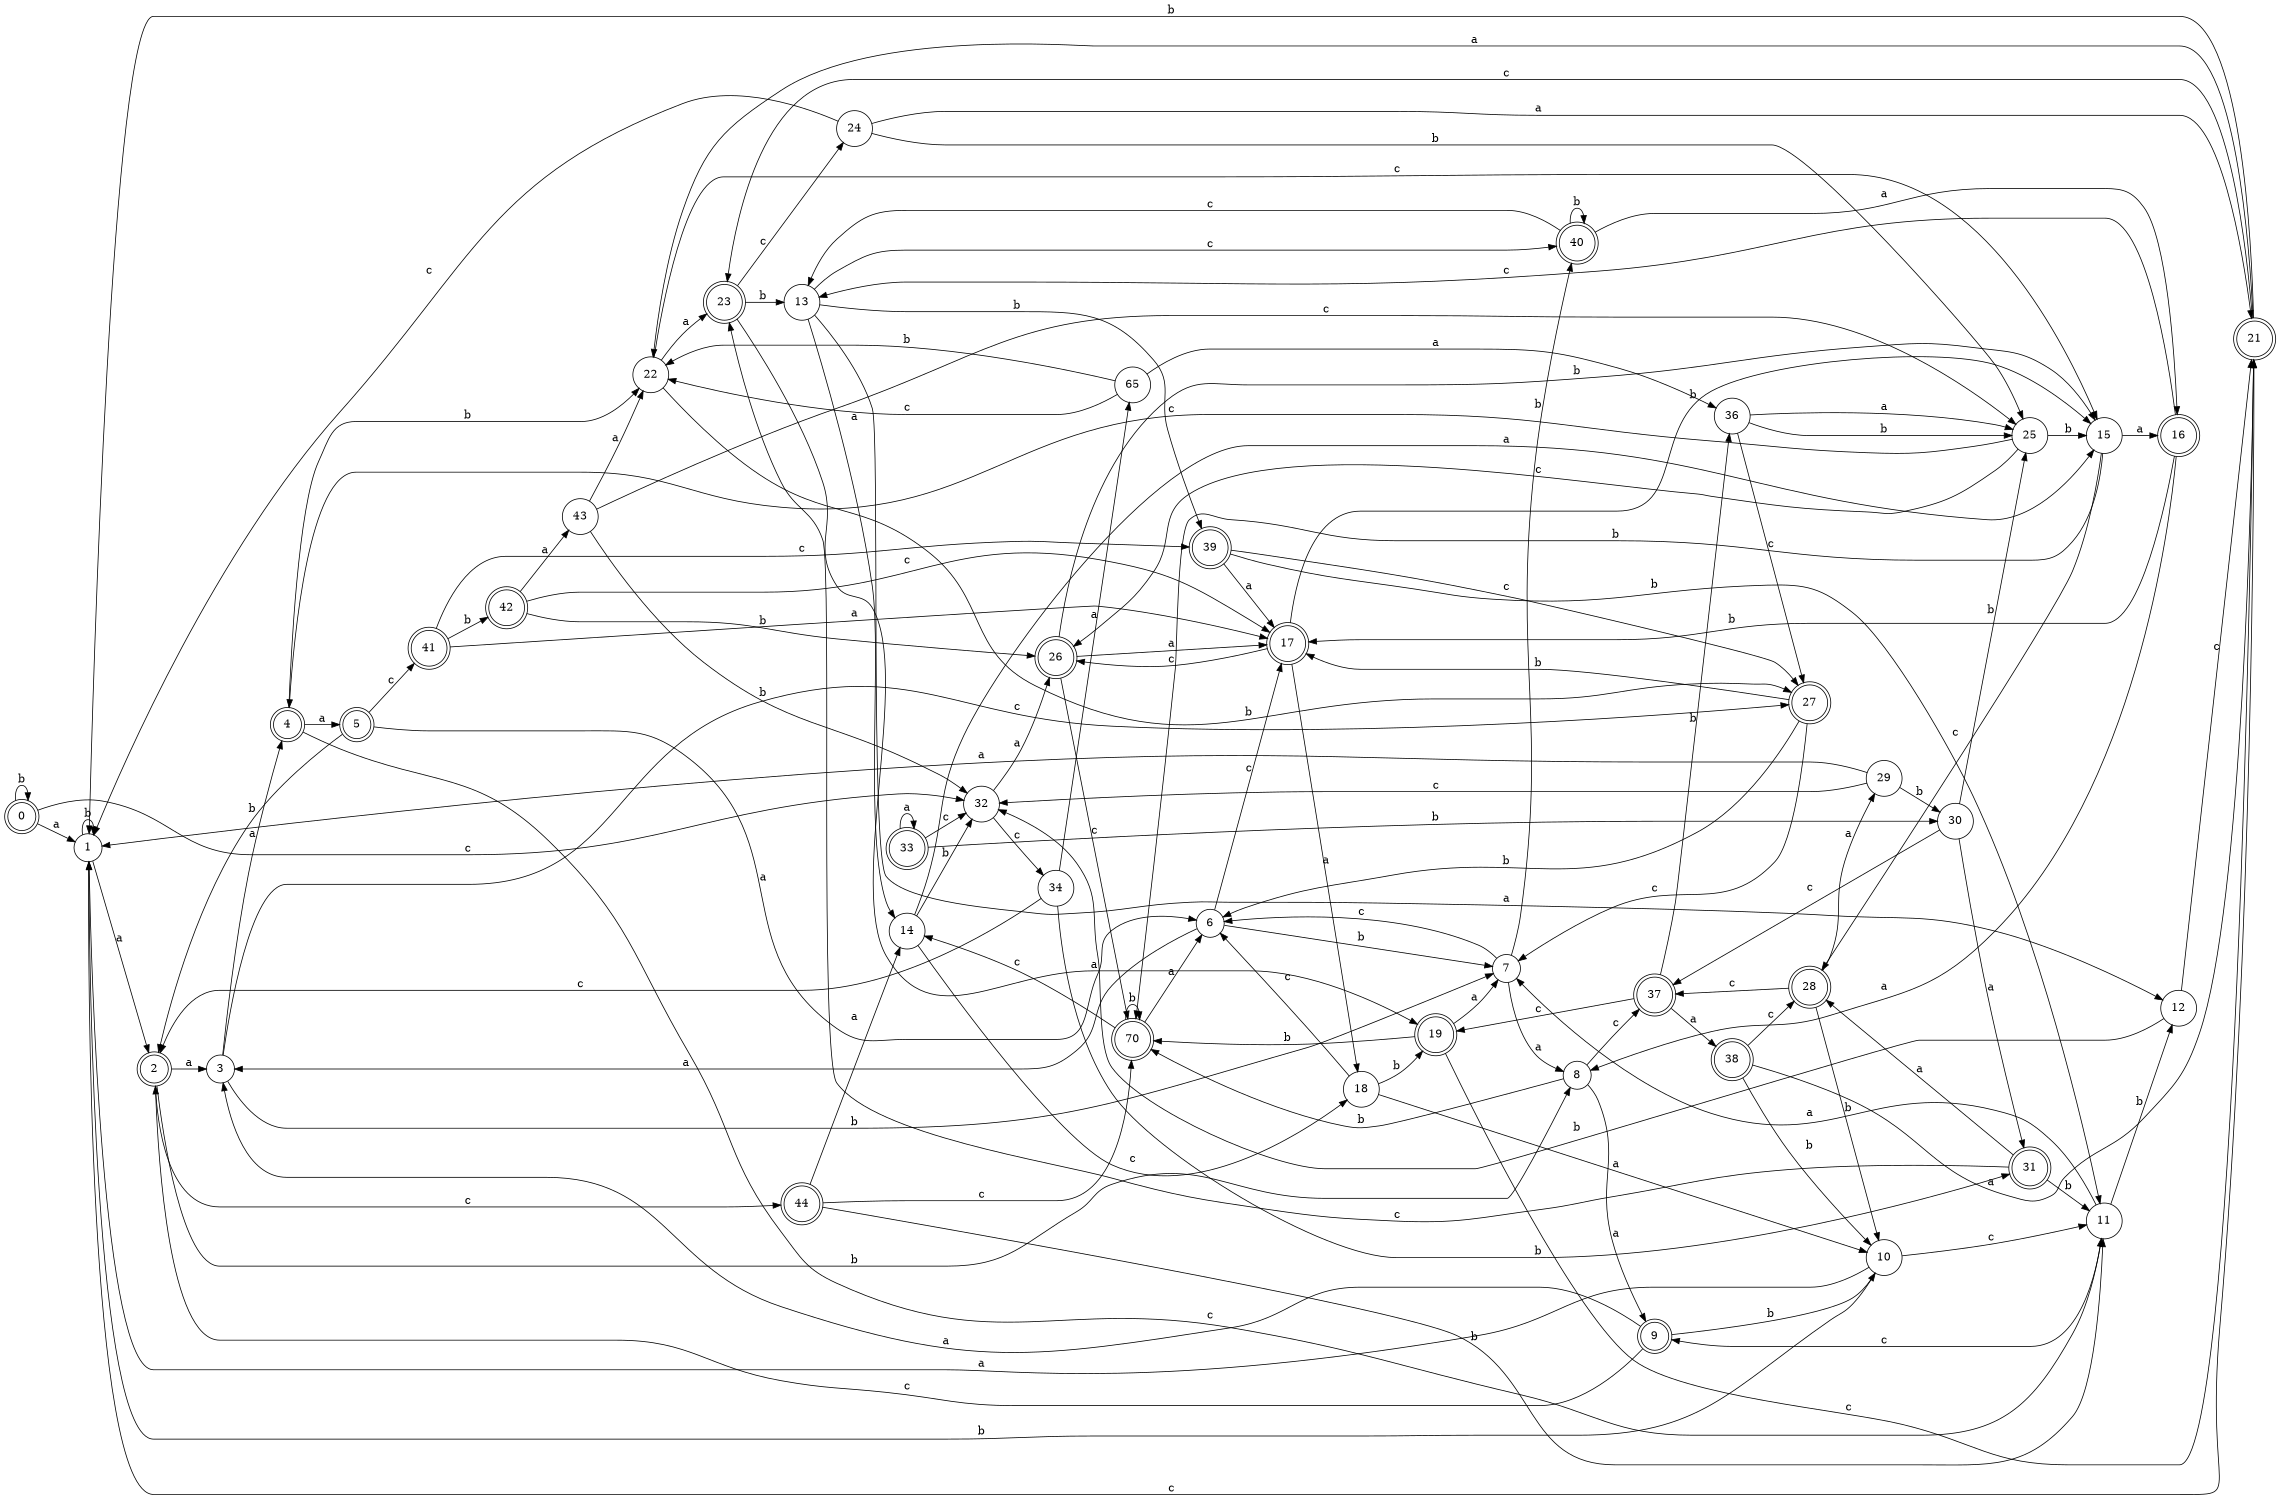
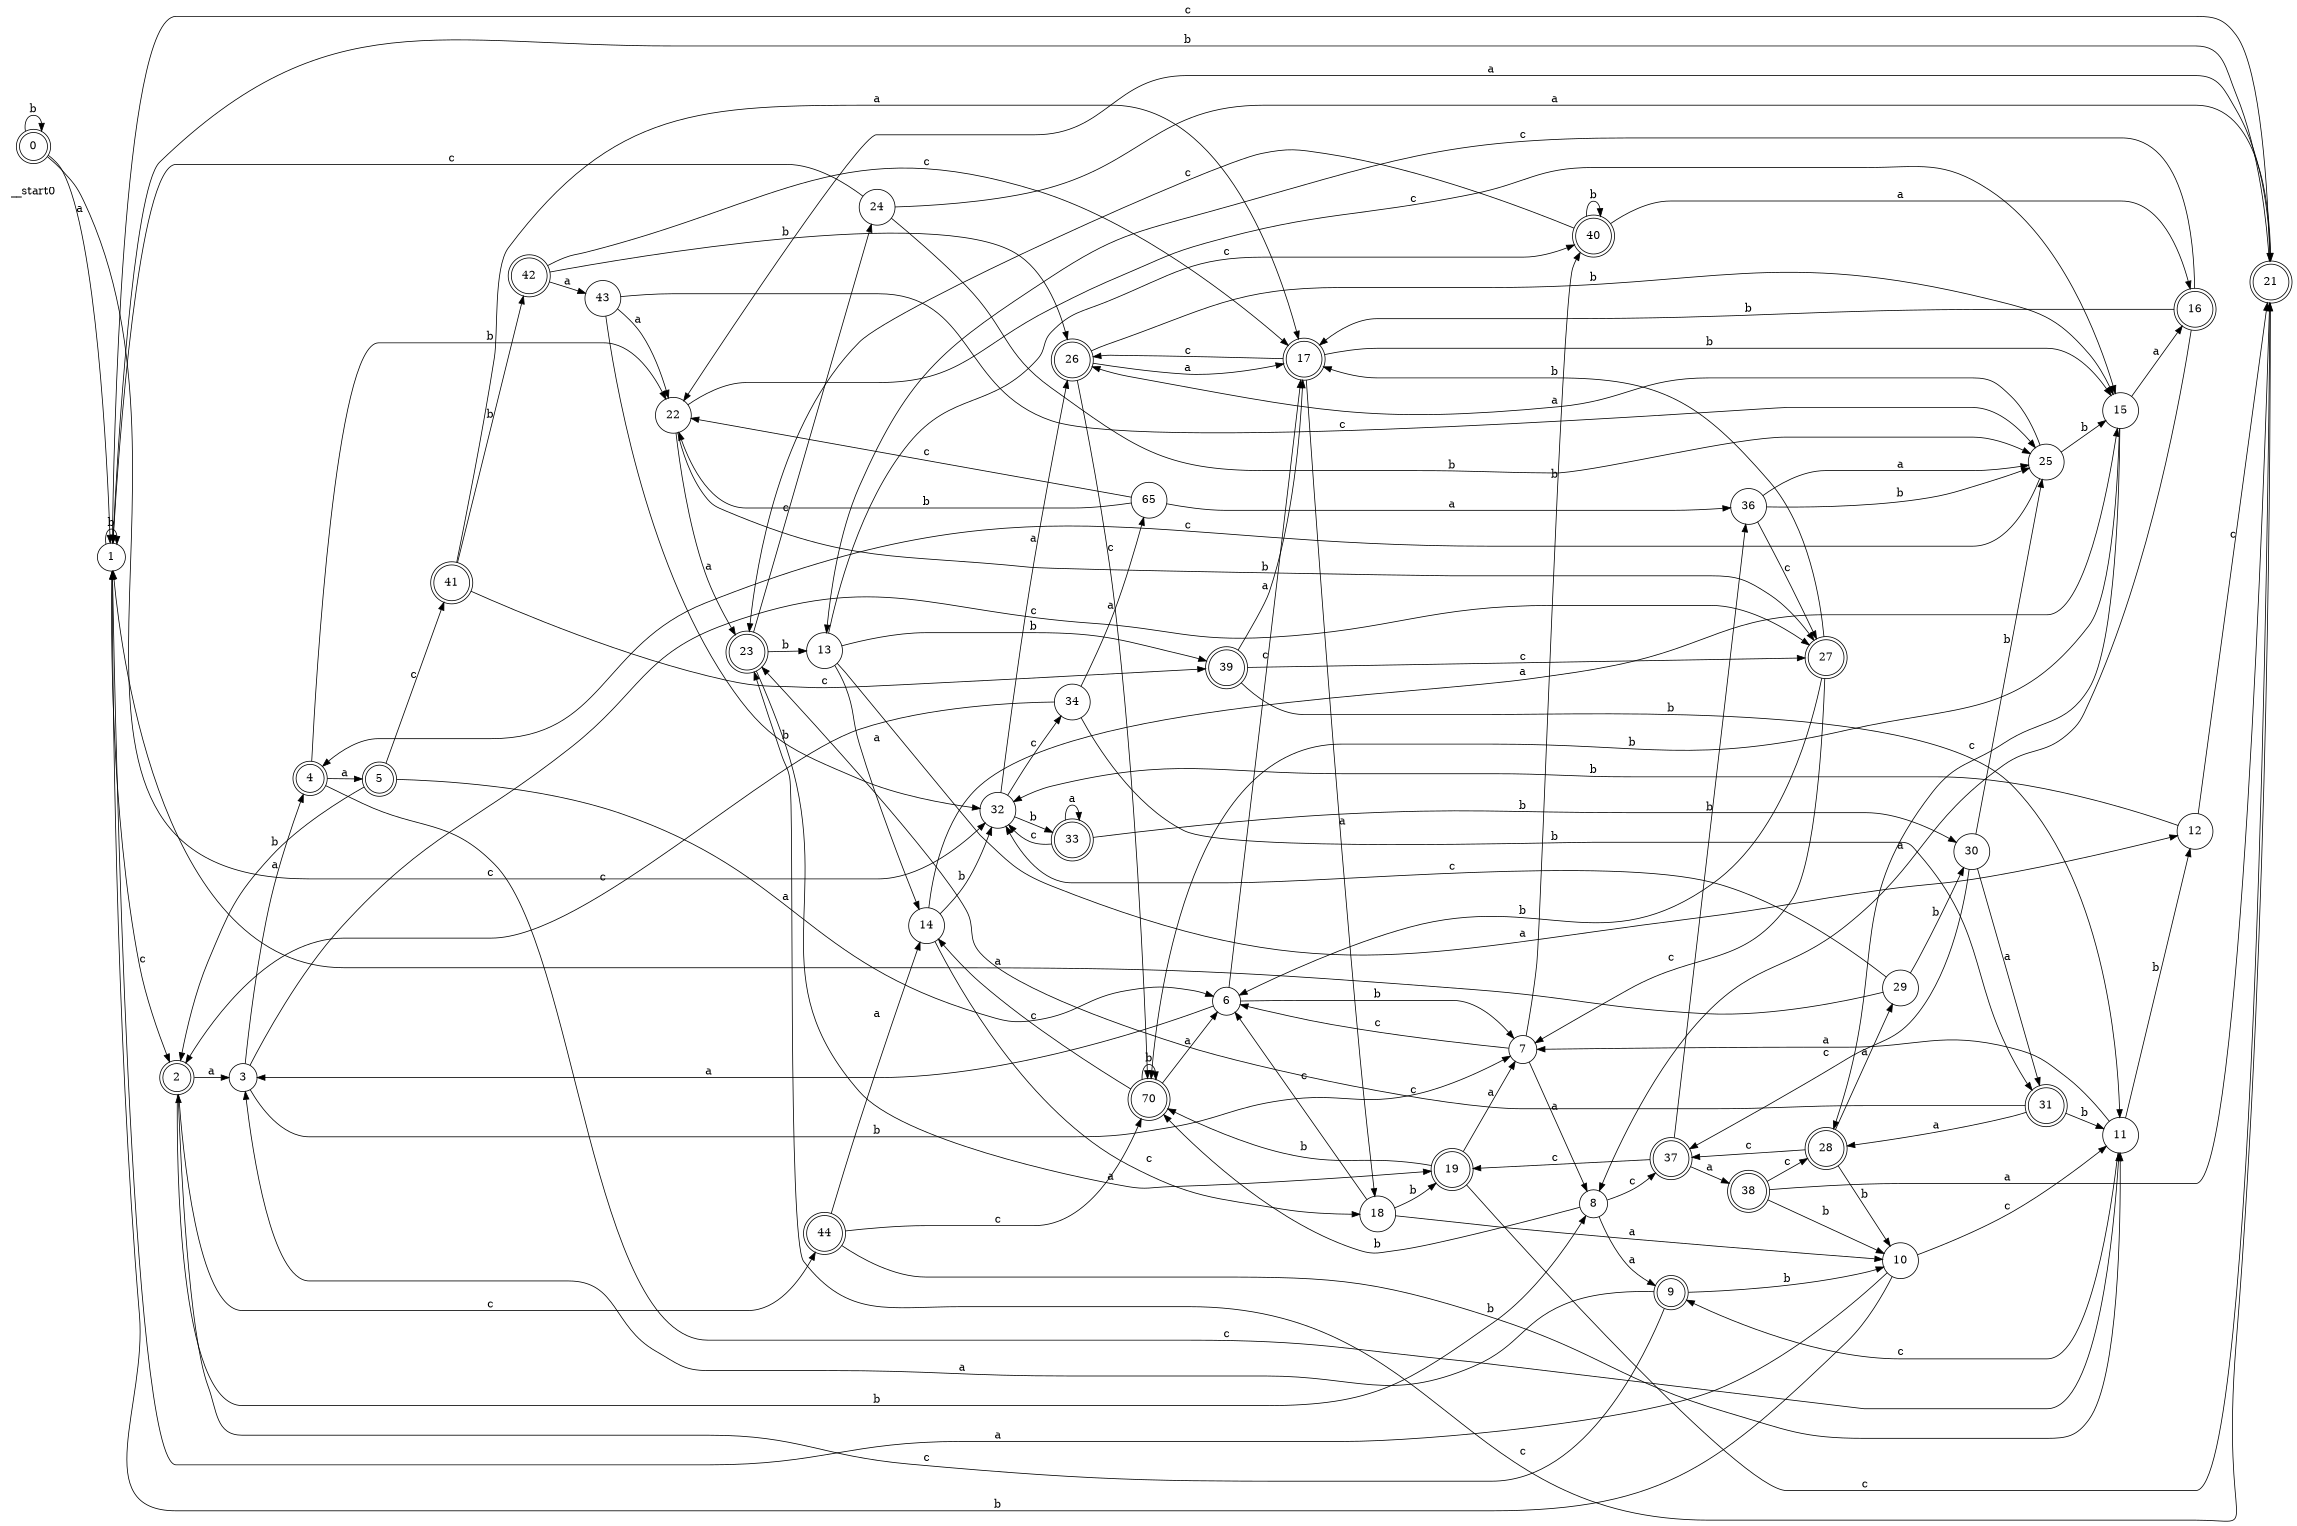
node "__start0": added
edge "40" -> "13": now "40" -> "23"
edge "25" -> "26": label "c" -> "a"
edge "32" -> "33": added, label "b"
edge "1" -> "2": label "a" -> "c"
